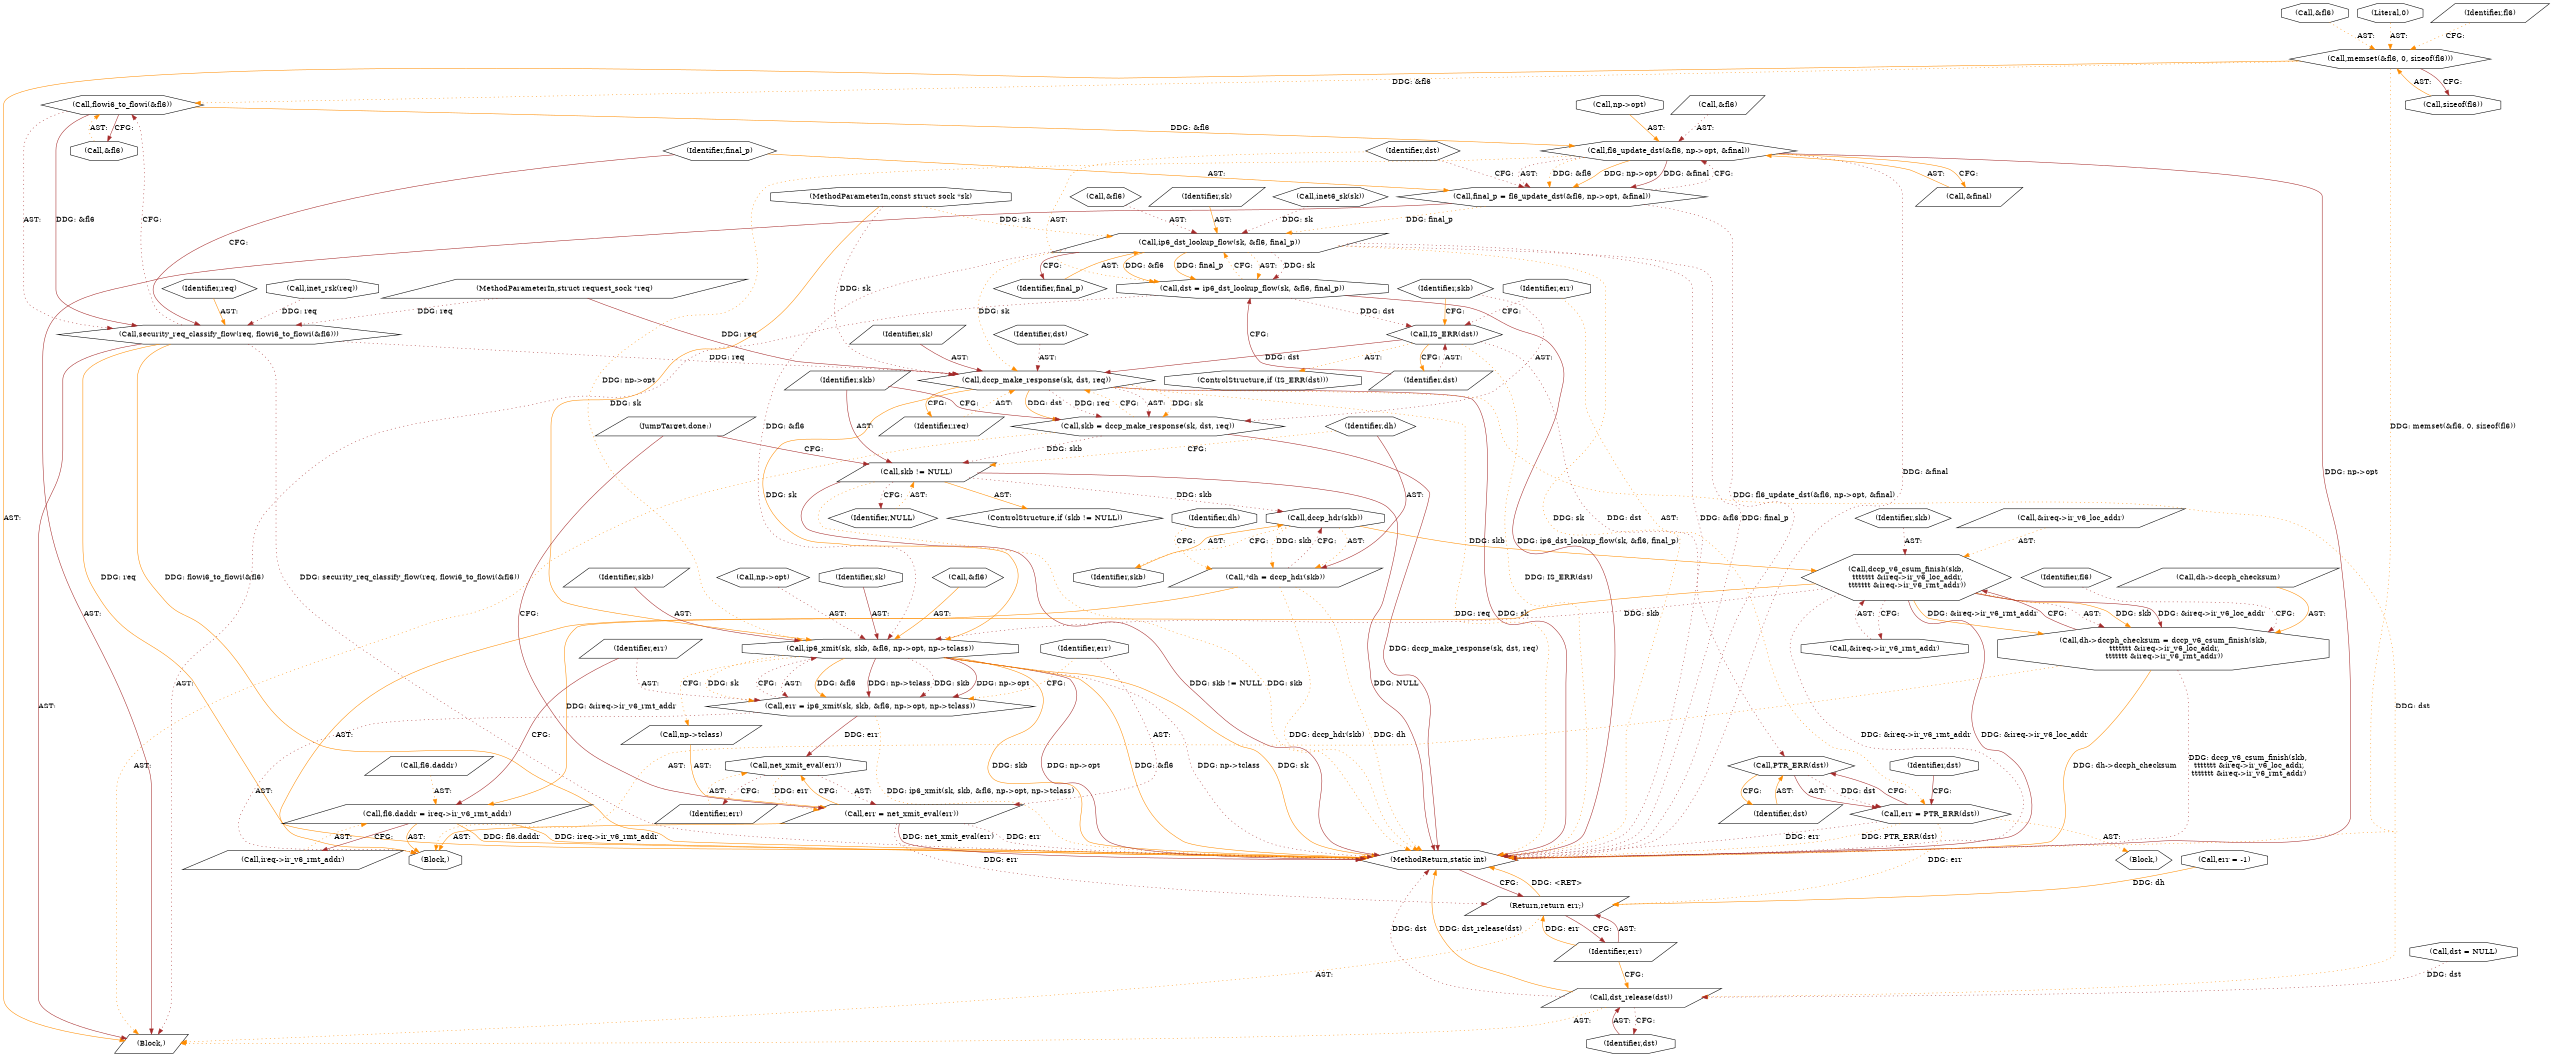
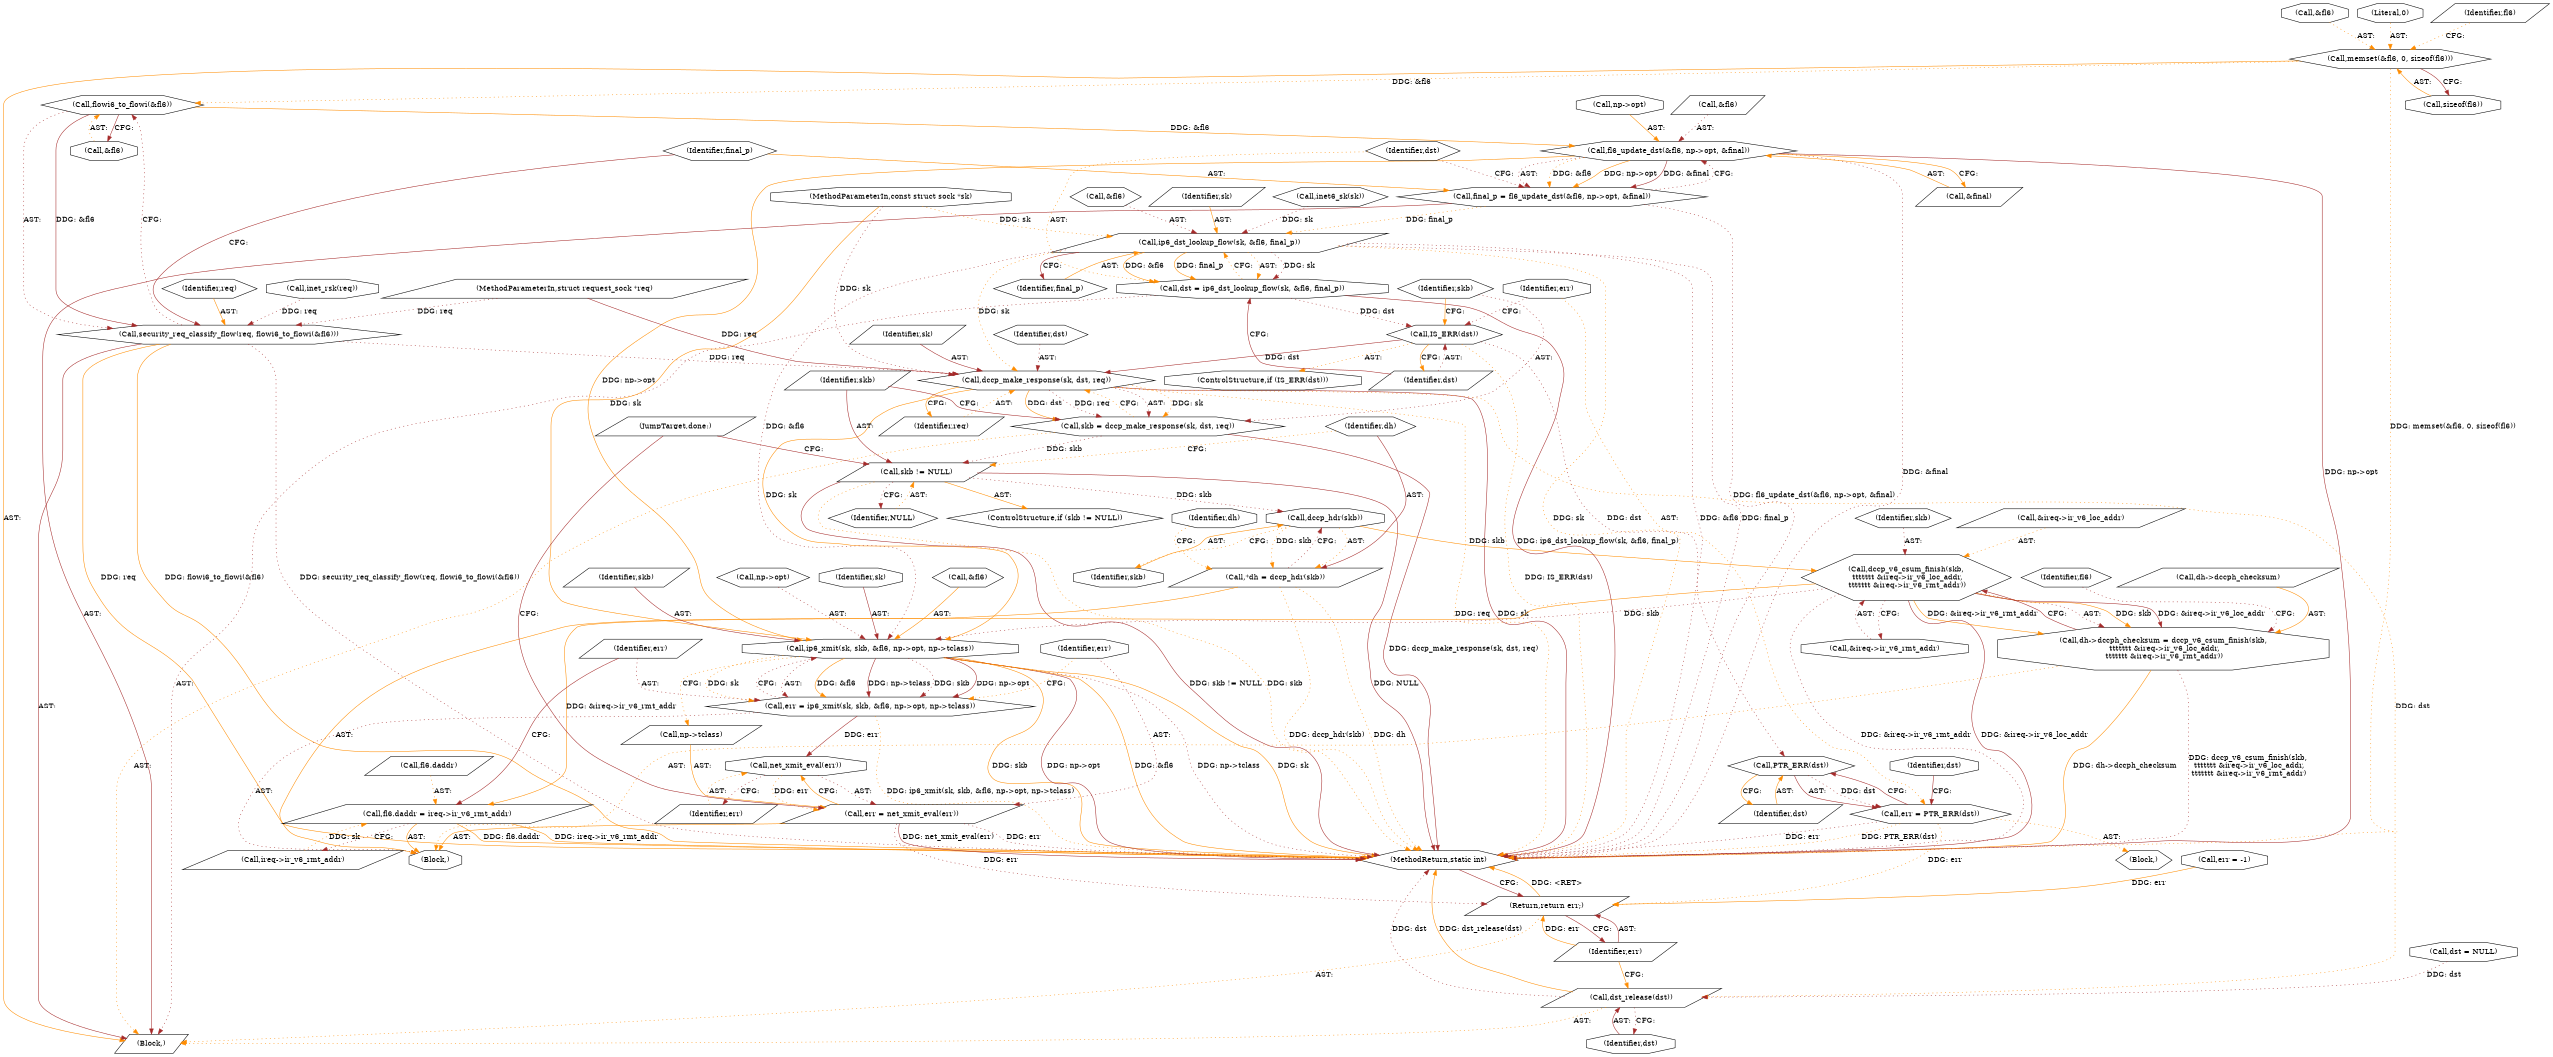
edge "(Call,fl6_update_dst(&fl6, np->opt, &final))" -> "(Call,ip6_xmit(sk, skb, &fl6, np->opt, np->tclass))": style dotted -> solid
edge "(Call,fl6.daddr = ireq->ir_v6_rmt_addr)" -> "(Call,ireq->ir_v6_rmt_addr)": style solid -> dotted
edge "(Call,ireq->ir_v6_rmt_addr)" -> "(Call,fl6.daddr = ireq->ir_v6_rmt_addr)": label "AST: " -> "DDG: sk"
edge "(Call,err = -1)" -> "(Return,return err;)": label "DDG: dh" -> "DDG: err"
